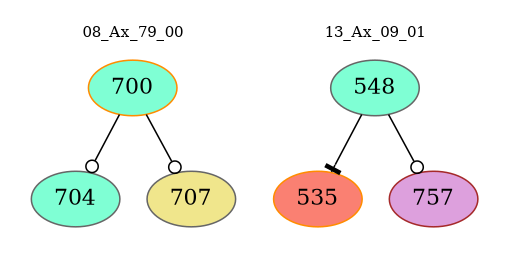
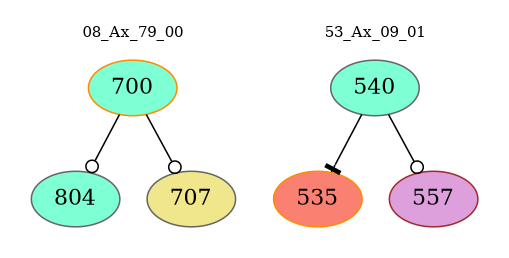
cluster "13_Ax_09_01": label "13_Ax_09_01" -> "53_Ax_09_01"
node "548": label "548" -> "540"
node "704": label "704" -> "804"
node "757": label "757" -> "557"
